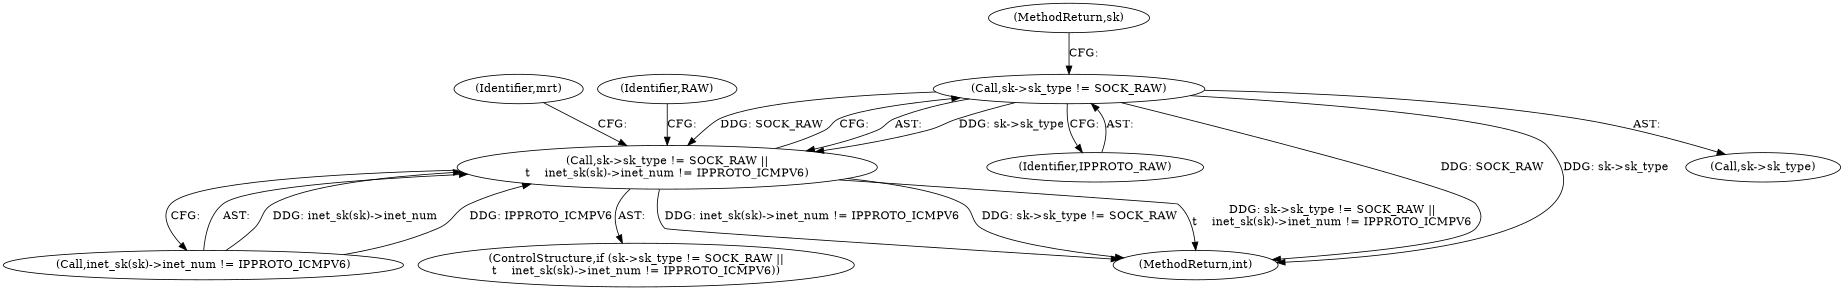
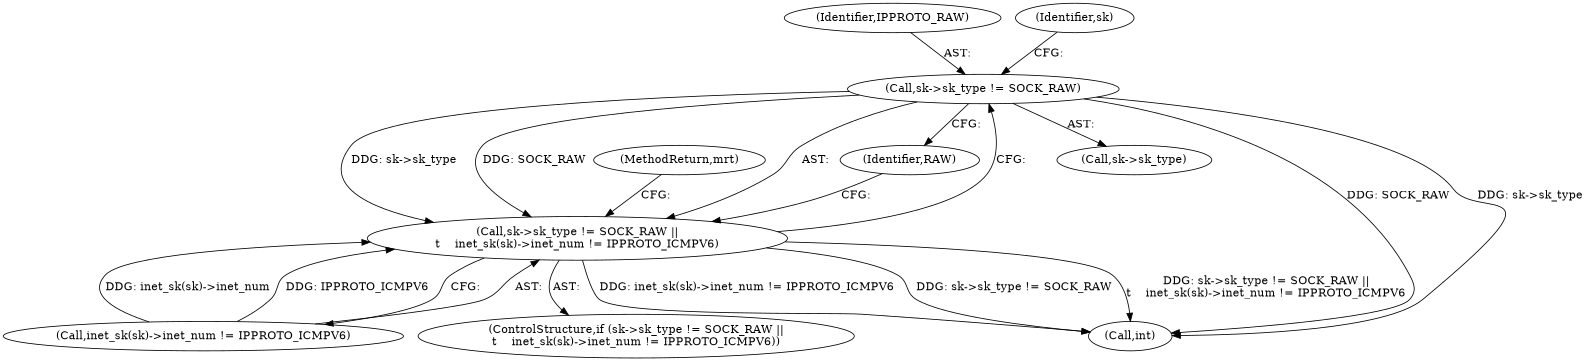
node "(MethodReturn,sk)": label "(MethodReturn,sk)" -> "(Identifier,sk)"
node "(Identifier,mrt)": label "(Identifier,mrt)" -> "(MethodReturn,mrt)"
edge "(Call,sk->sk_type != SOCK_RAW)" -> "(Identifier,IPPROTO_RAW)": now "(Call,sk->sk_type != SOCK_RAW)" -> "(Identifier,RAW)"
node "(MethodReturn,int)": label "(MethodReturn,int)" -> "(Call,int)"
